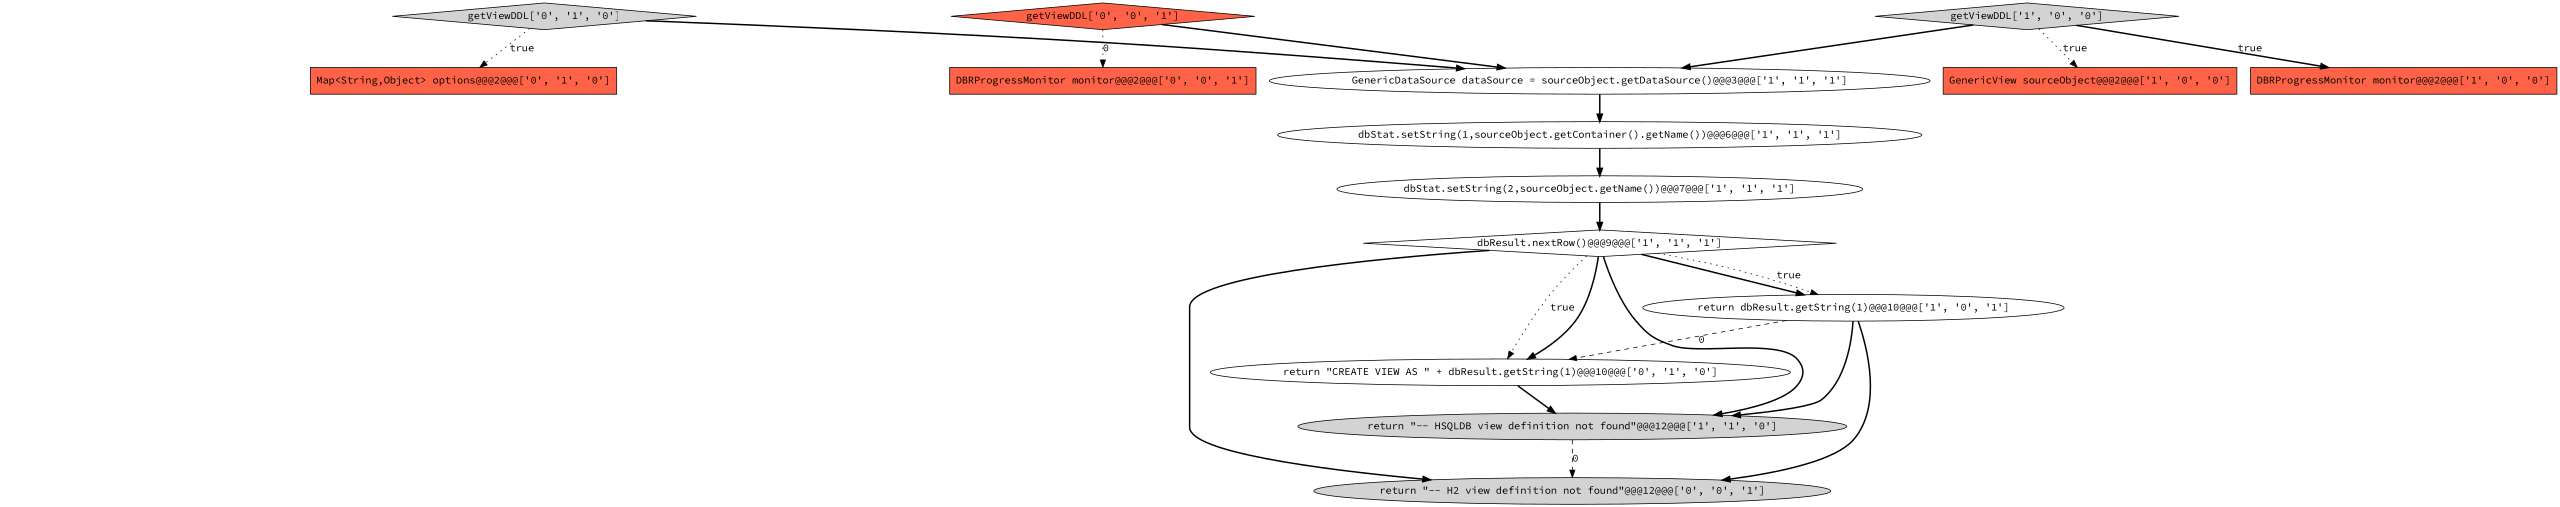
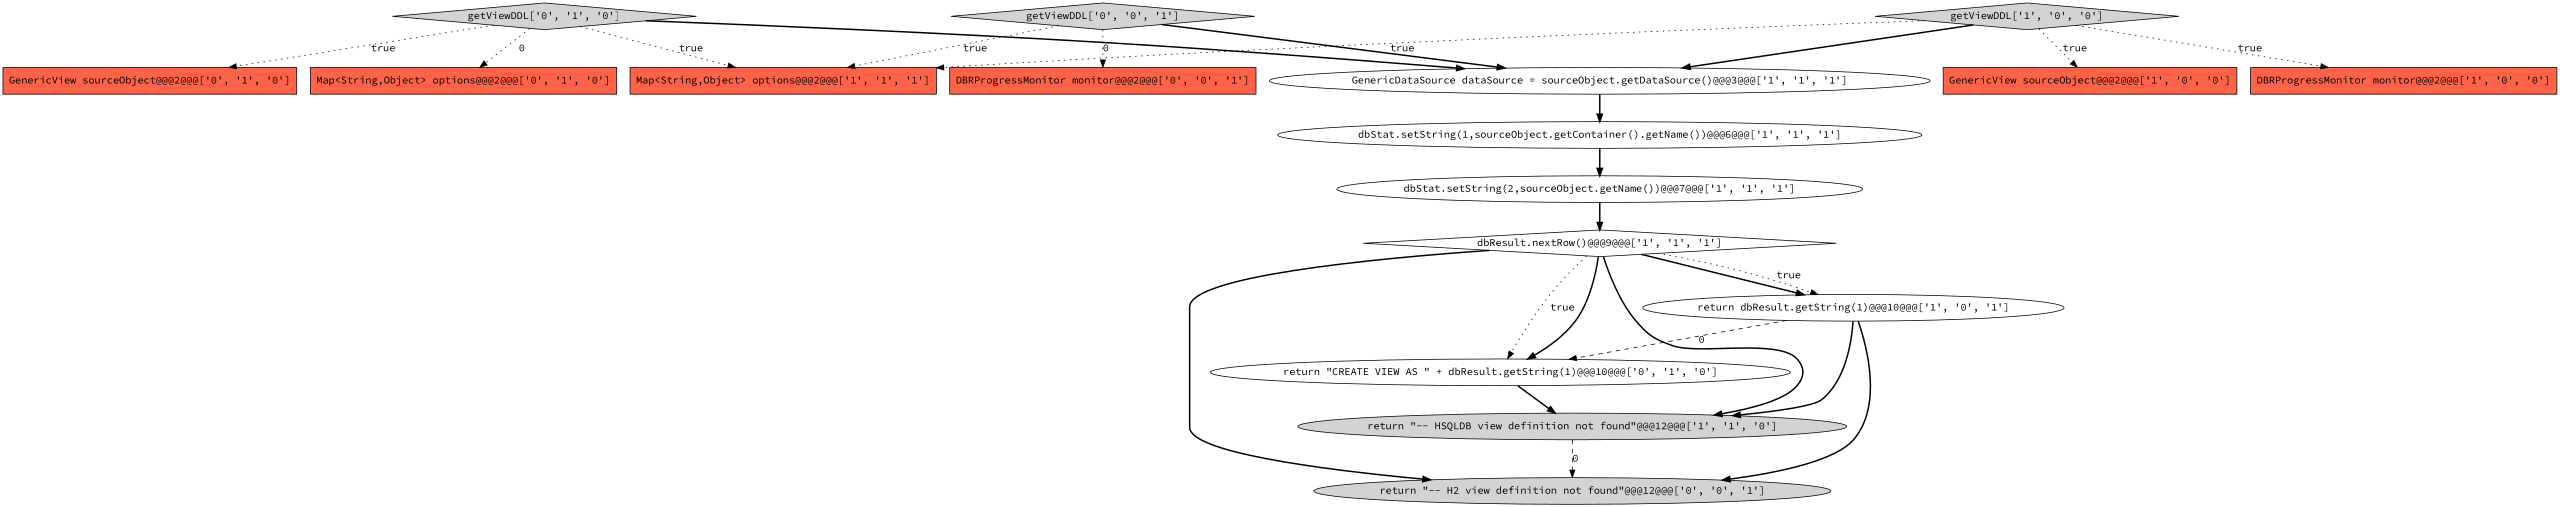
node "getViewDDL['0', '0', '1']": fillcolor tomato -> lightgray
edge "getViewDDL['1', '0', '0']" -> "DBRProgressMonitor monitor@@@2@@@['1', '0', '0']": style bold -> dotted
edge "getViewDDL['0', '1', '0']" -> "Map<String,Object> options@@@2@@@['0', '1', '0']": label "true" -> "0"
node "GenericView sourceObject@@@2@@@['0', '1', '0']": added
node "Map<String,Object> options@@@2@@@['1', '1', '1']": added
